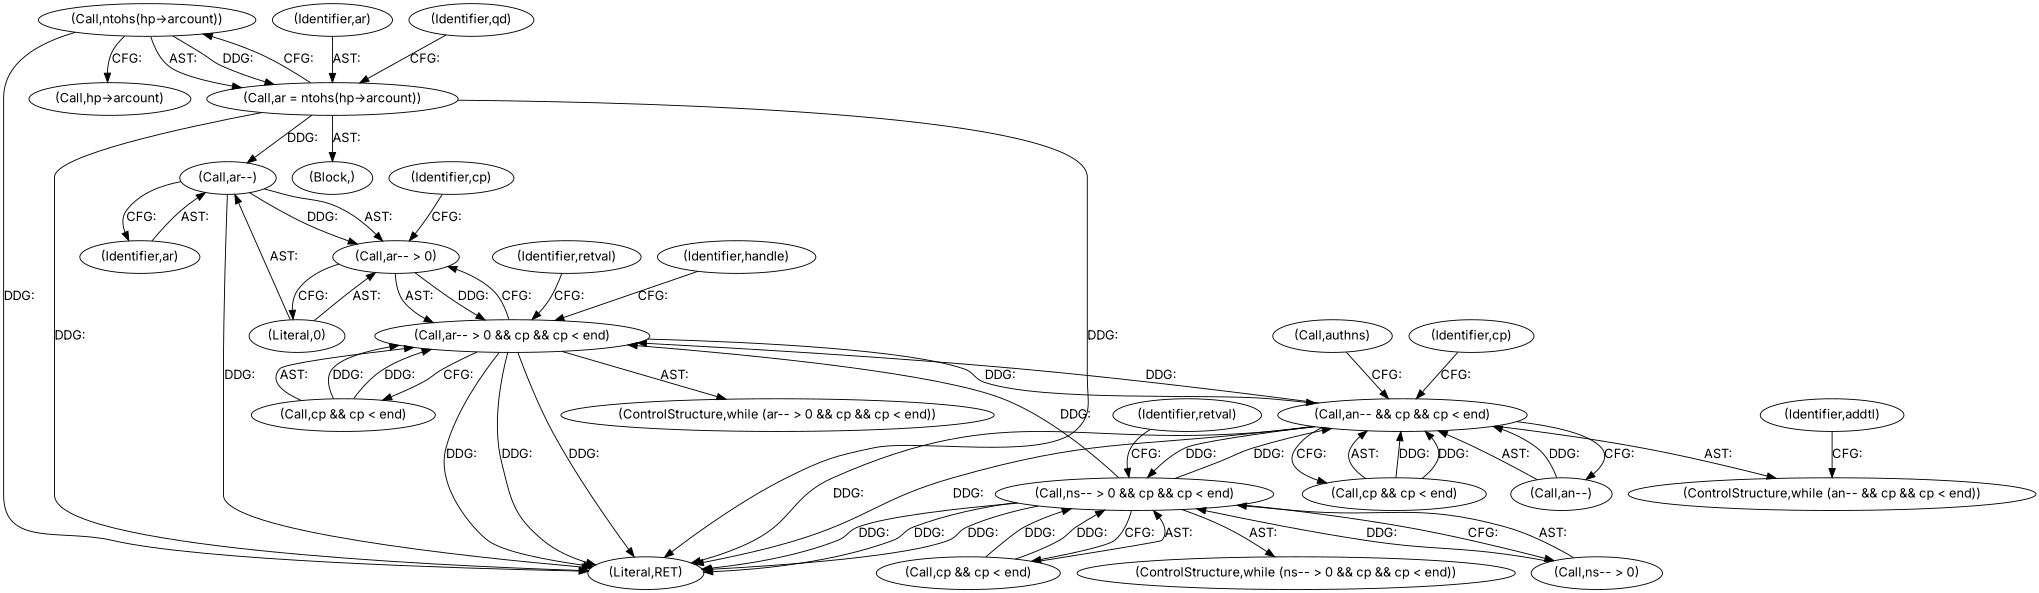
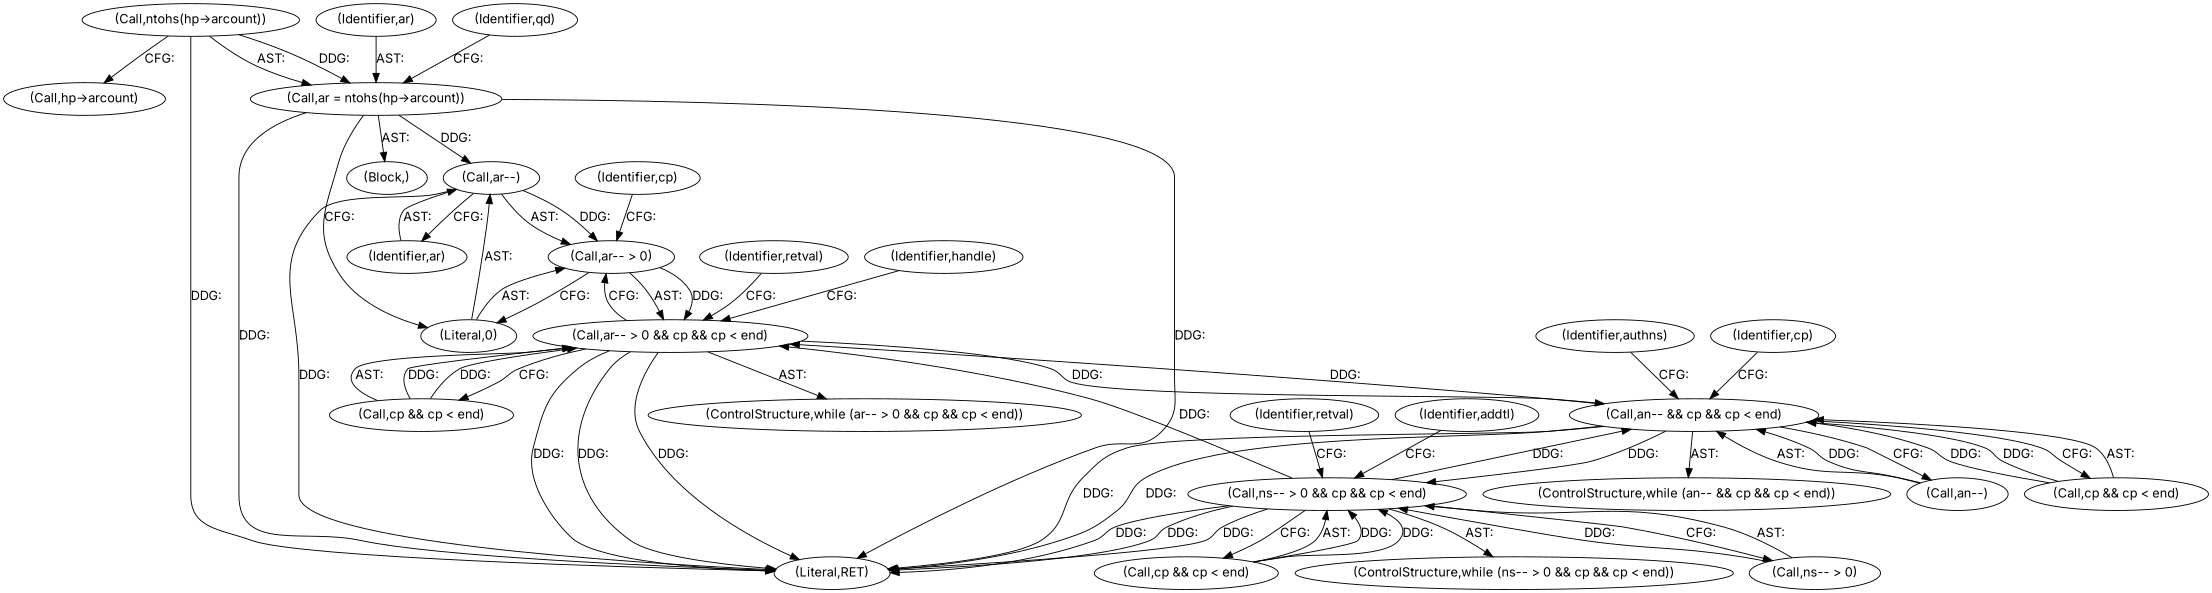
edge "(Call,ar = ntohs(hp->arcount))" -> "(Call,ntohs(hp->arcount))": now "(Call,ar = ntohs(hp->arcount))" -> "(Literal,0)"
node "(Call,authns)": label "(Call,authns)" -> "(Identifier,authns)"
edge "(Identifier,addtl)" -> "(ControlStructure,while (an-- && cp && cp < end))": now "(Identifier,addtl)" -> "(Call,ns-- > 0 && cp && cp < end)"
